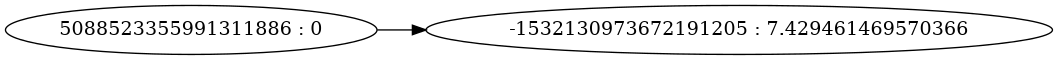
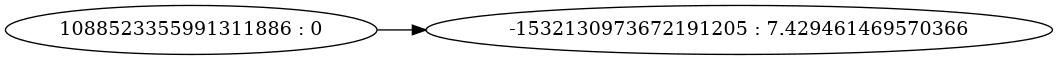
node "5088523355991311886 : 0": label "5088523355991311886 : 0" -> "1088523355991311886 : 0"
